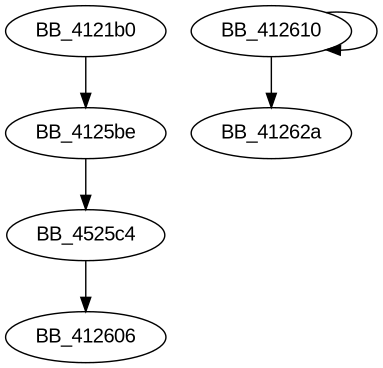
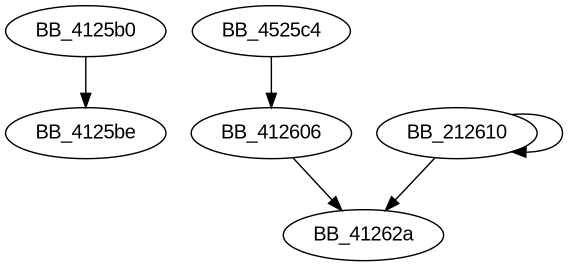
node "BB_4121b0": label "BB_4121b0" -> "BB_4125b0"
node "BB_412610": label "BB_412610" -> "BB_212610"
edge "BB_4125be" -> "BB_4525c4": removed
edge "BB_412606" -> "BB_41262a": added
